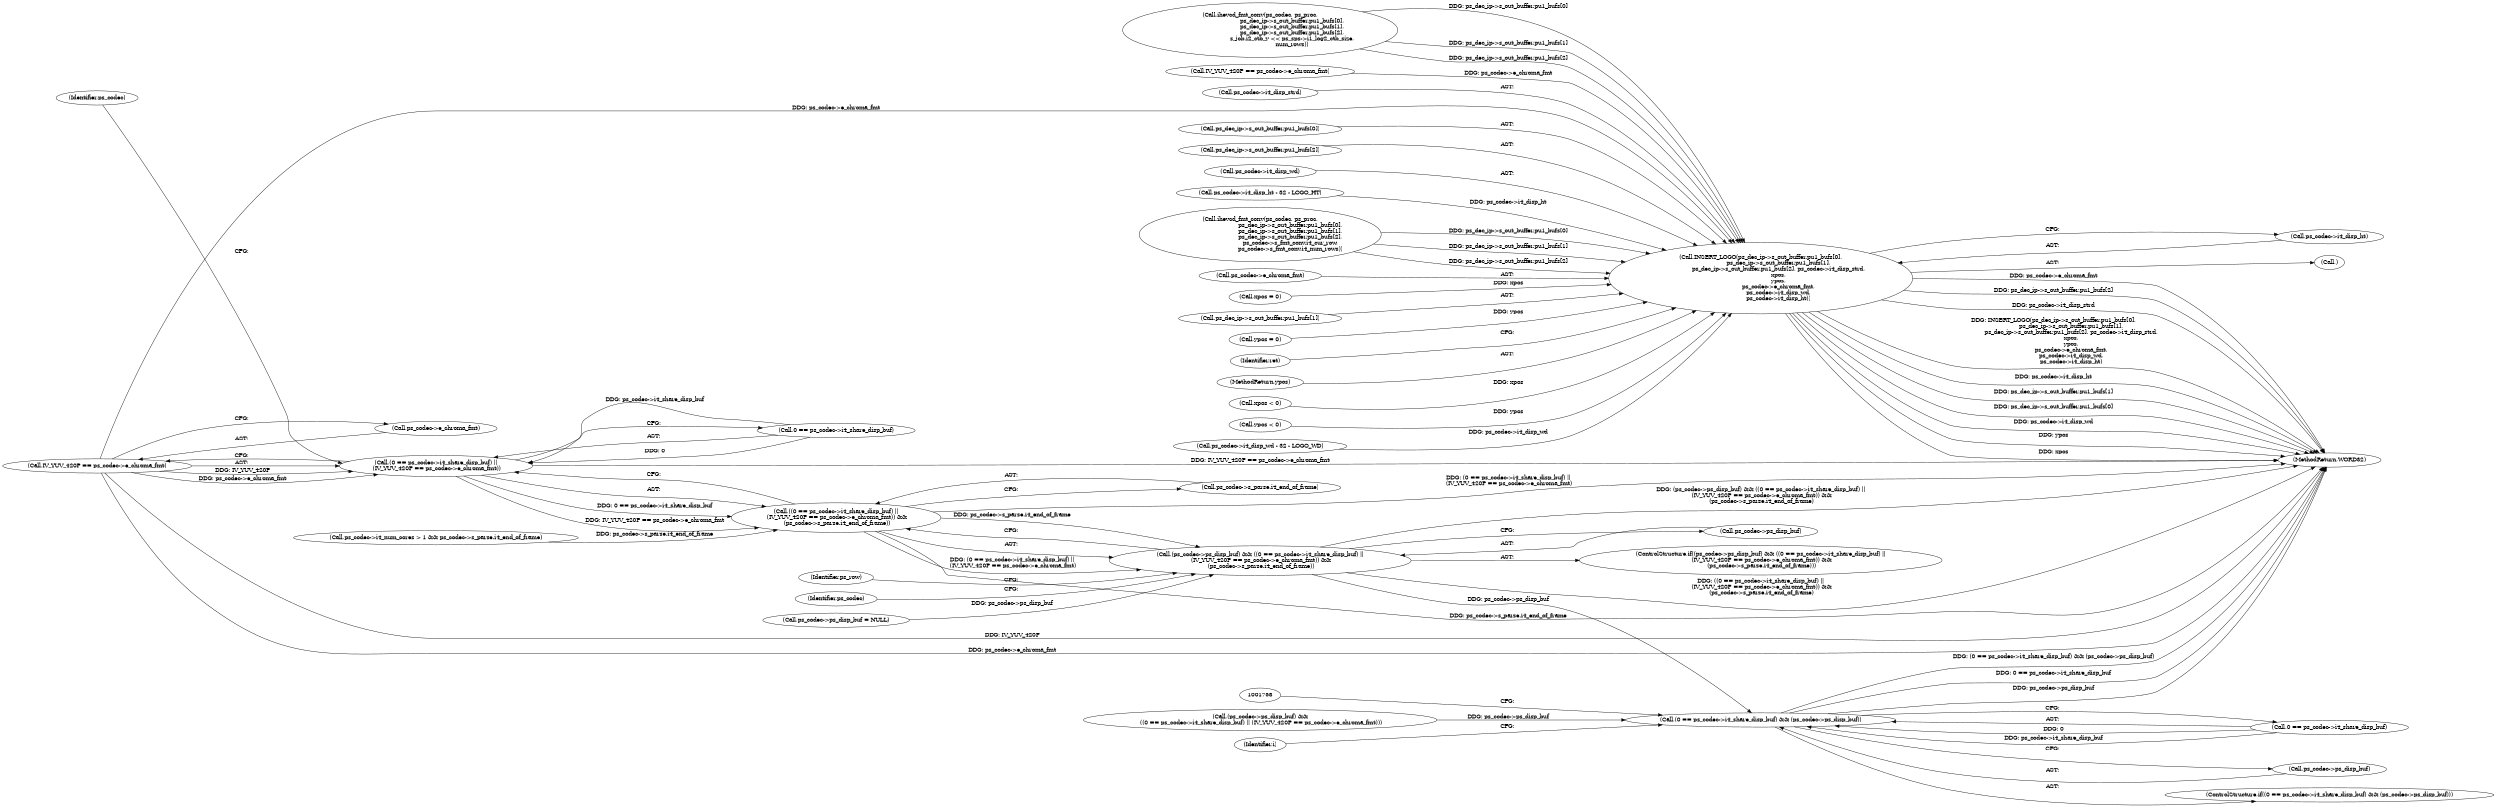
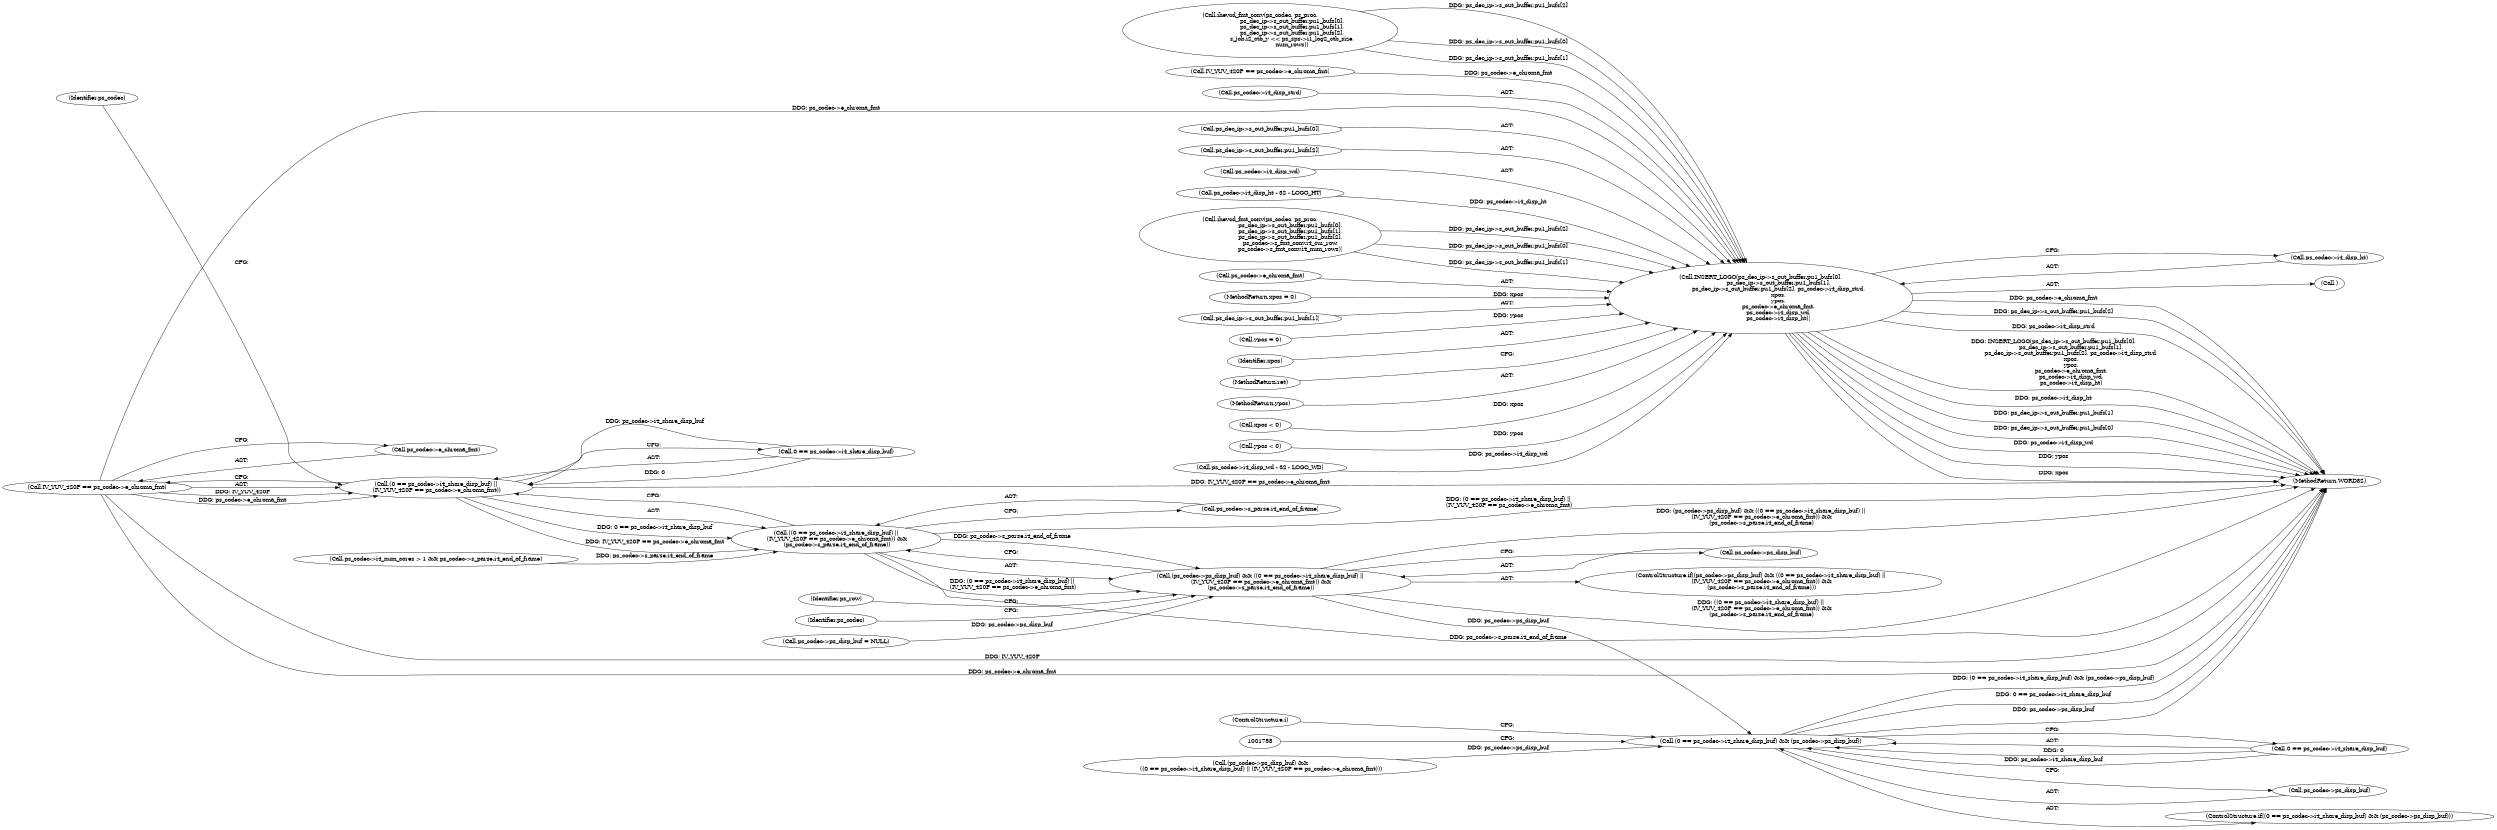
node "(Call,xpos = 0)": label "(Call,xpos = 0)" -> "(MethodReturn,xpos = 0)"
node "(Identifier,xpos)": added
node "(Identifier,ret)": label "(Identifier,ret)" -> "(MethodReturn,ret)"
node "(Identifier,i)": label "(Identifier,i)" -> "(ControlStructure,i)"
